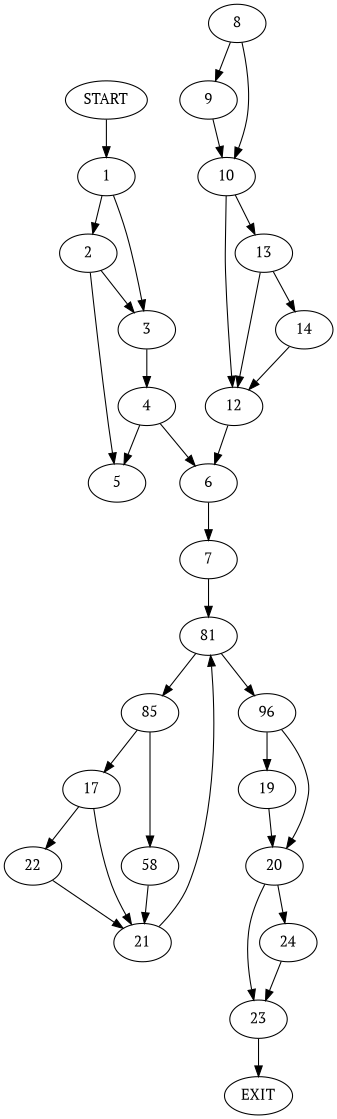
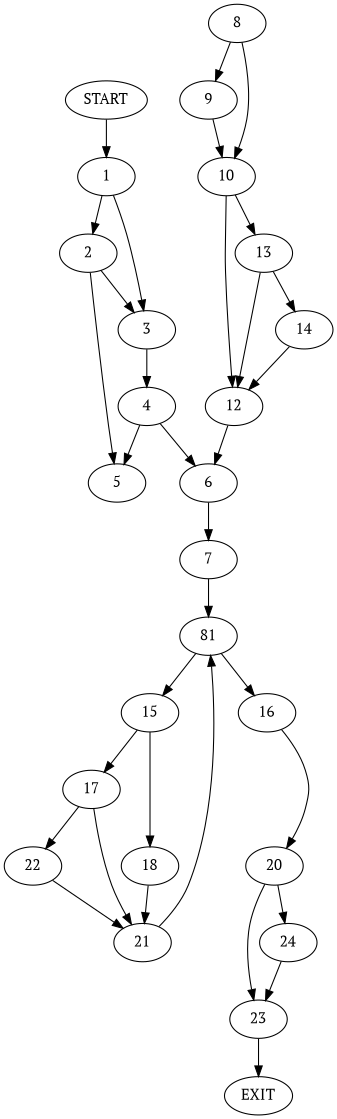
node "85": label "85" -> "15"
node "96": label "96" -> "16"
node "19": removed
node "58": label "58" -> "18"
